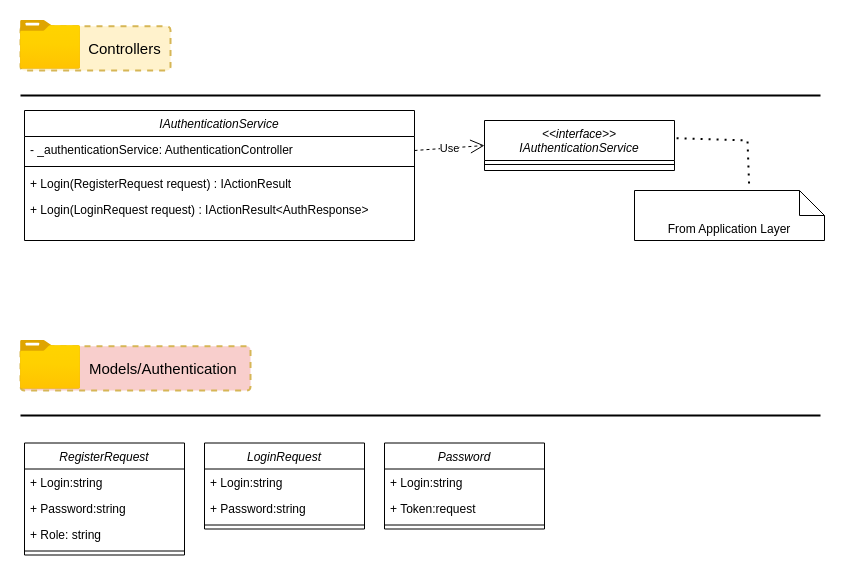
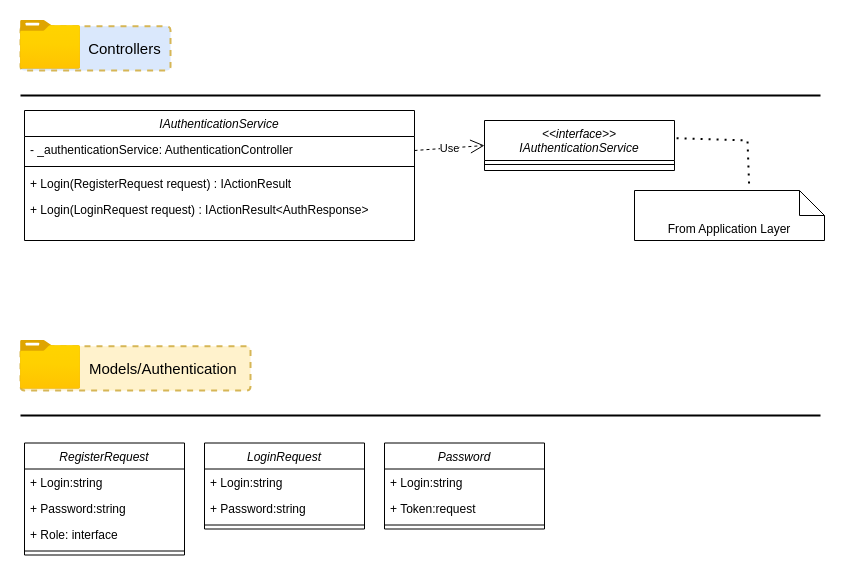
node "Controllers": fillcolor #fff2cc -> #dae8fc
node "Models/Authentication": fillcolor #f8cecc -> #fff2cc
node "+ Role: string": label "+ Role: string" -> "+ Role: interface"
